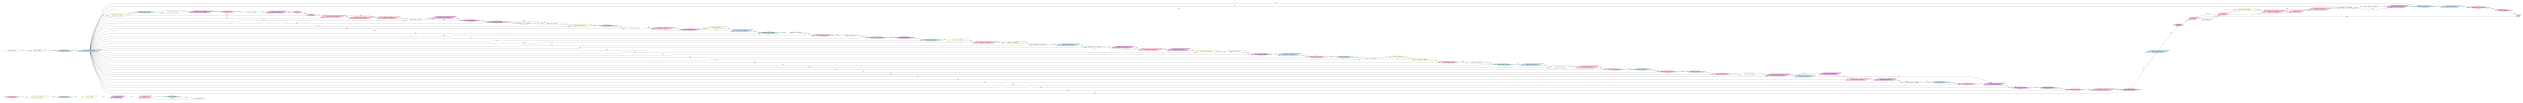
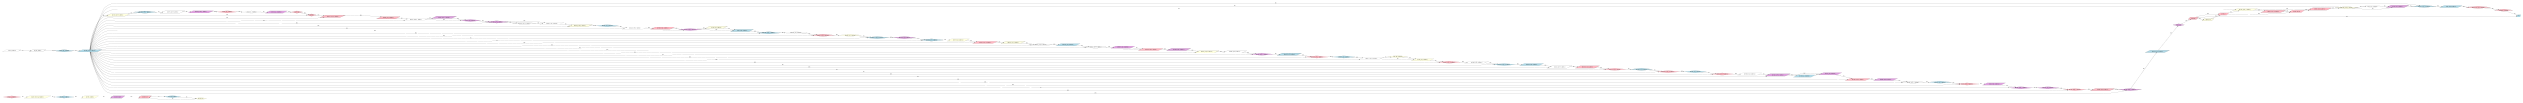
node "ldur w8 , [ x29 , #- address ]": removed
edge "ldr w13 , [ sp , # address ]" -> "str wzr , [ x12 , # address ]": now "ldr w13 , [ sp , # address ]" -> "str w13 , [ x12 , # address ]"
